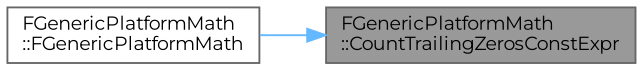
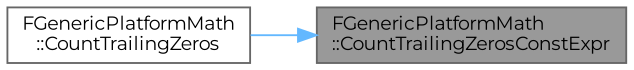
node "FGenericPlatformMath ::FGenericPlatformMath": label "FGenericPlatformMath ::FGenericPlatformMath" -> "FGenericPlatformMath ::CountTrailingZeros"
